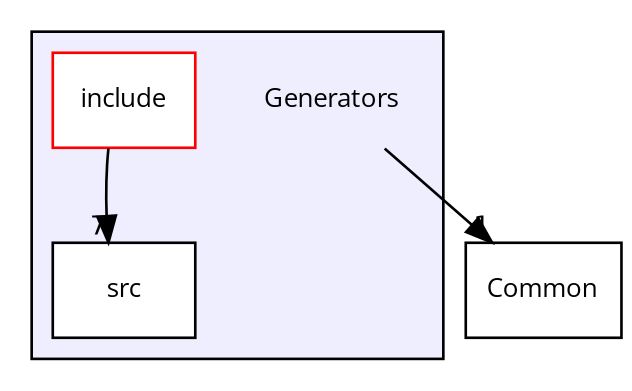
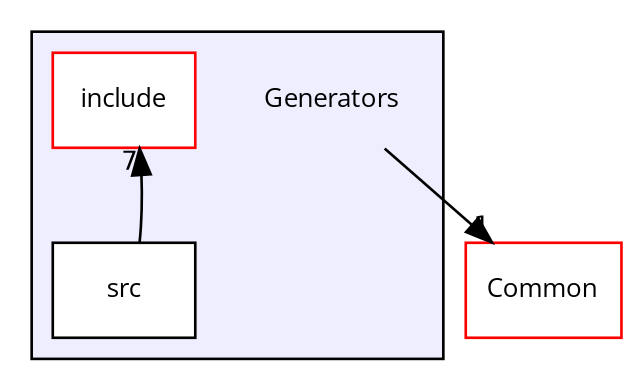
edge "include" -> "src": reversed
node "Common": color black -> red
